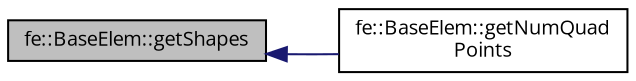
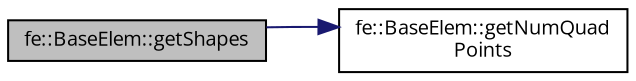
edge "fe::BaseElem::getNumQuad Points" -> "fe::BaseElem::getShapes": reversed
